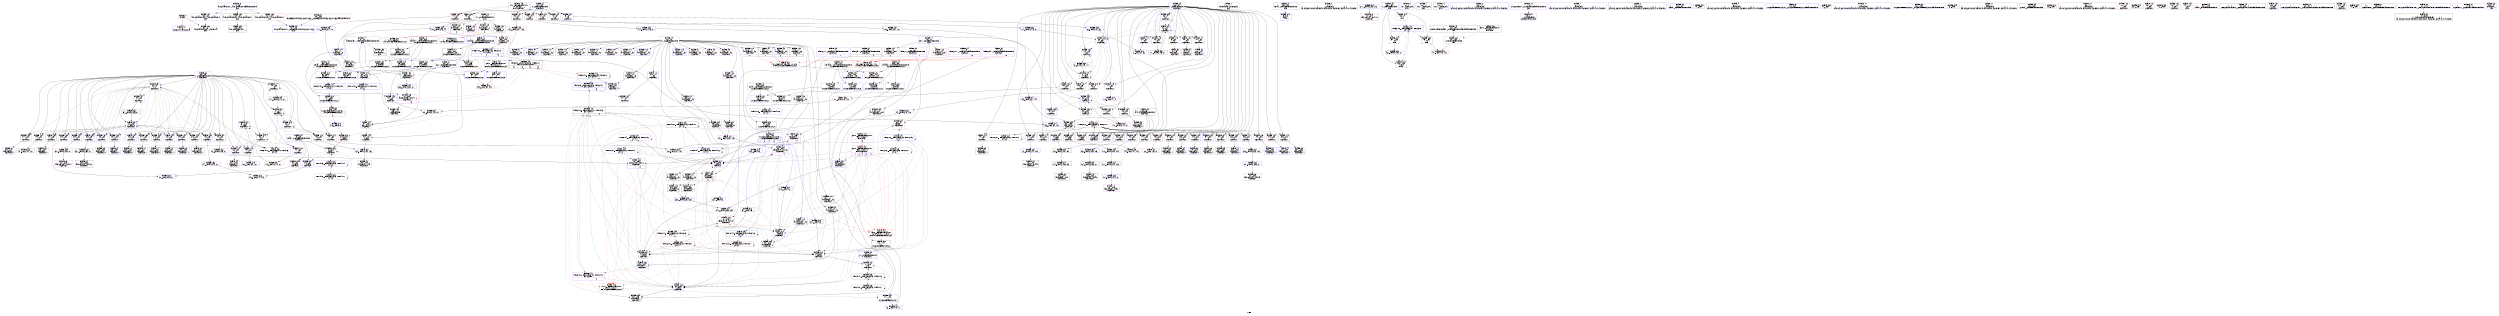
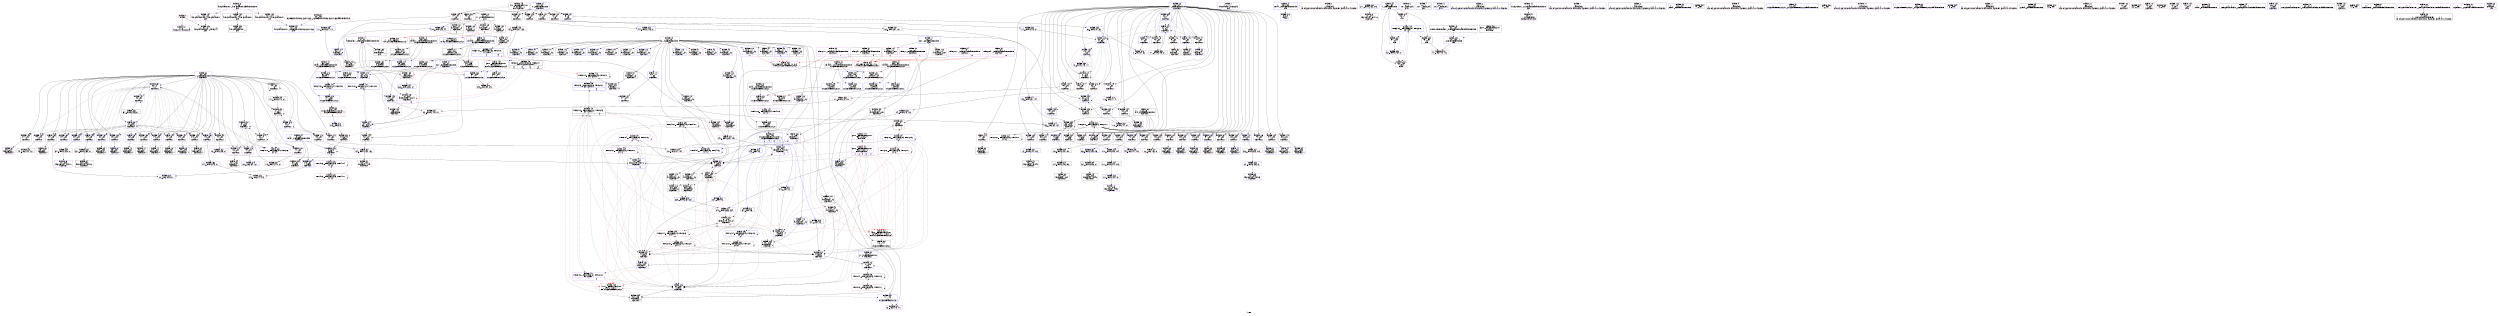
edge "NodeID: 119" -> "NodeID: 269": now "NodeID: 14" -> "NodeID: 269"
